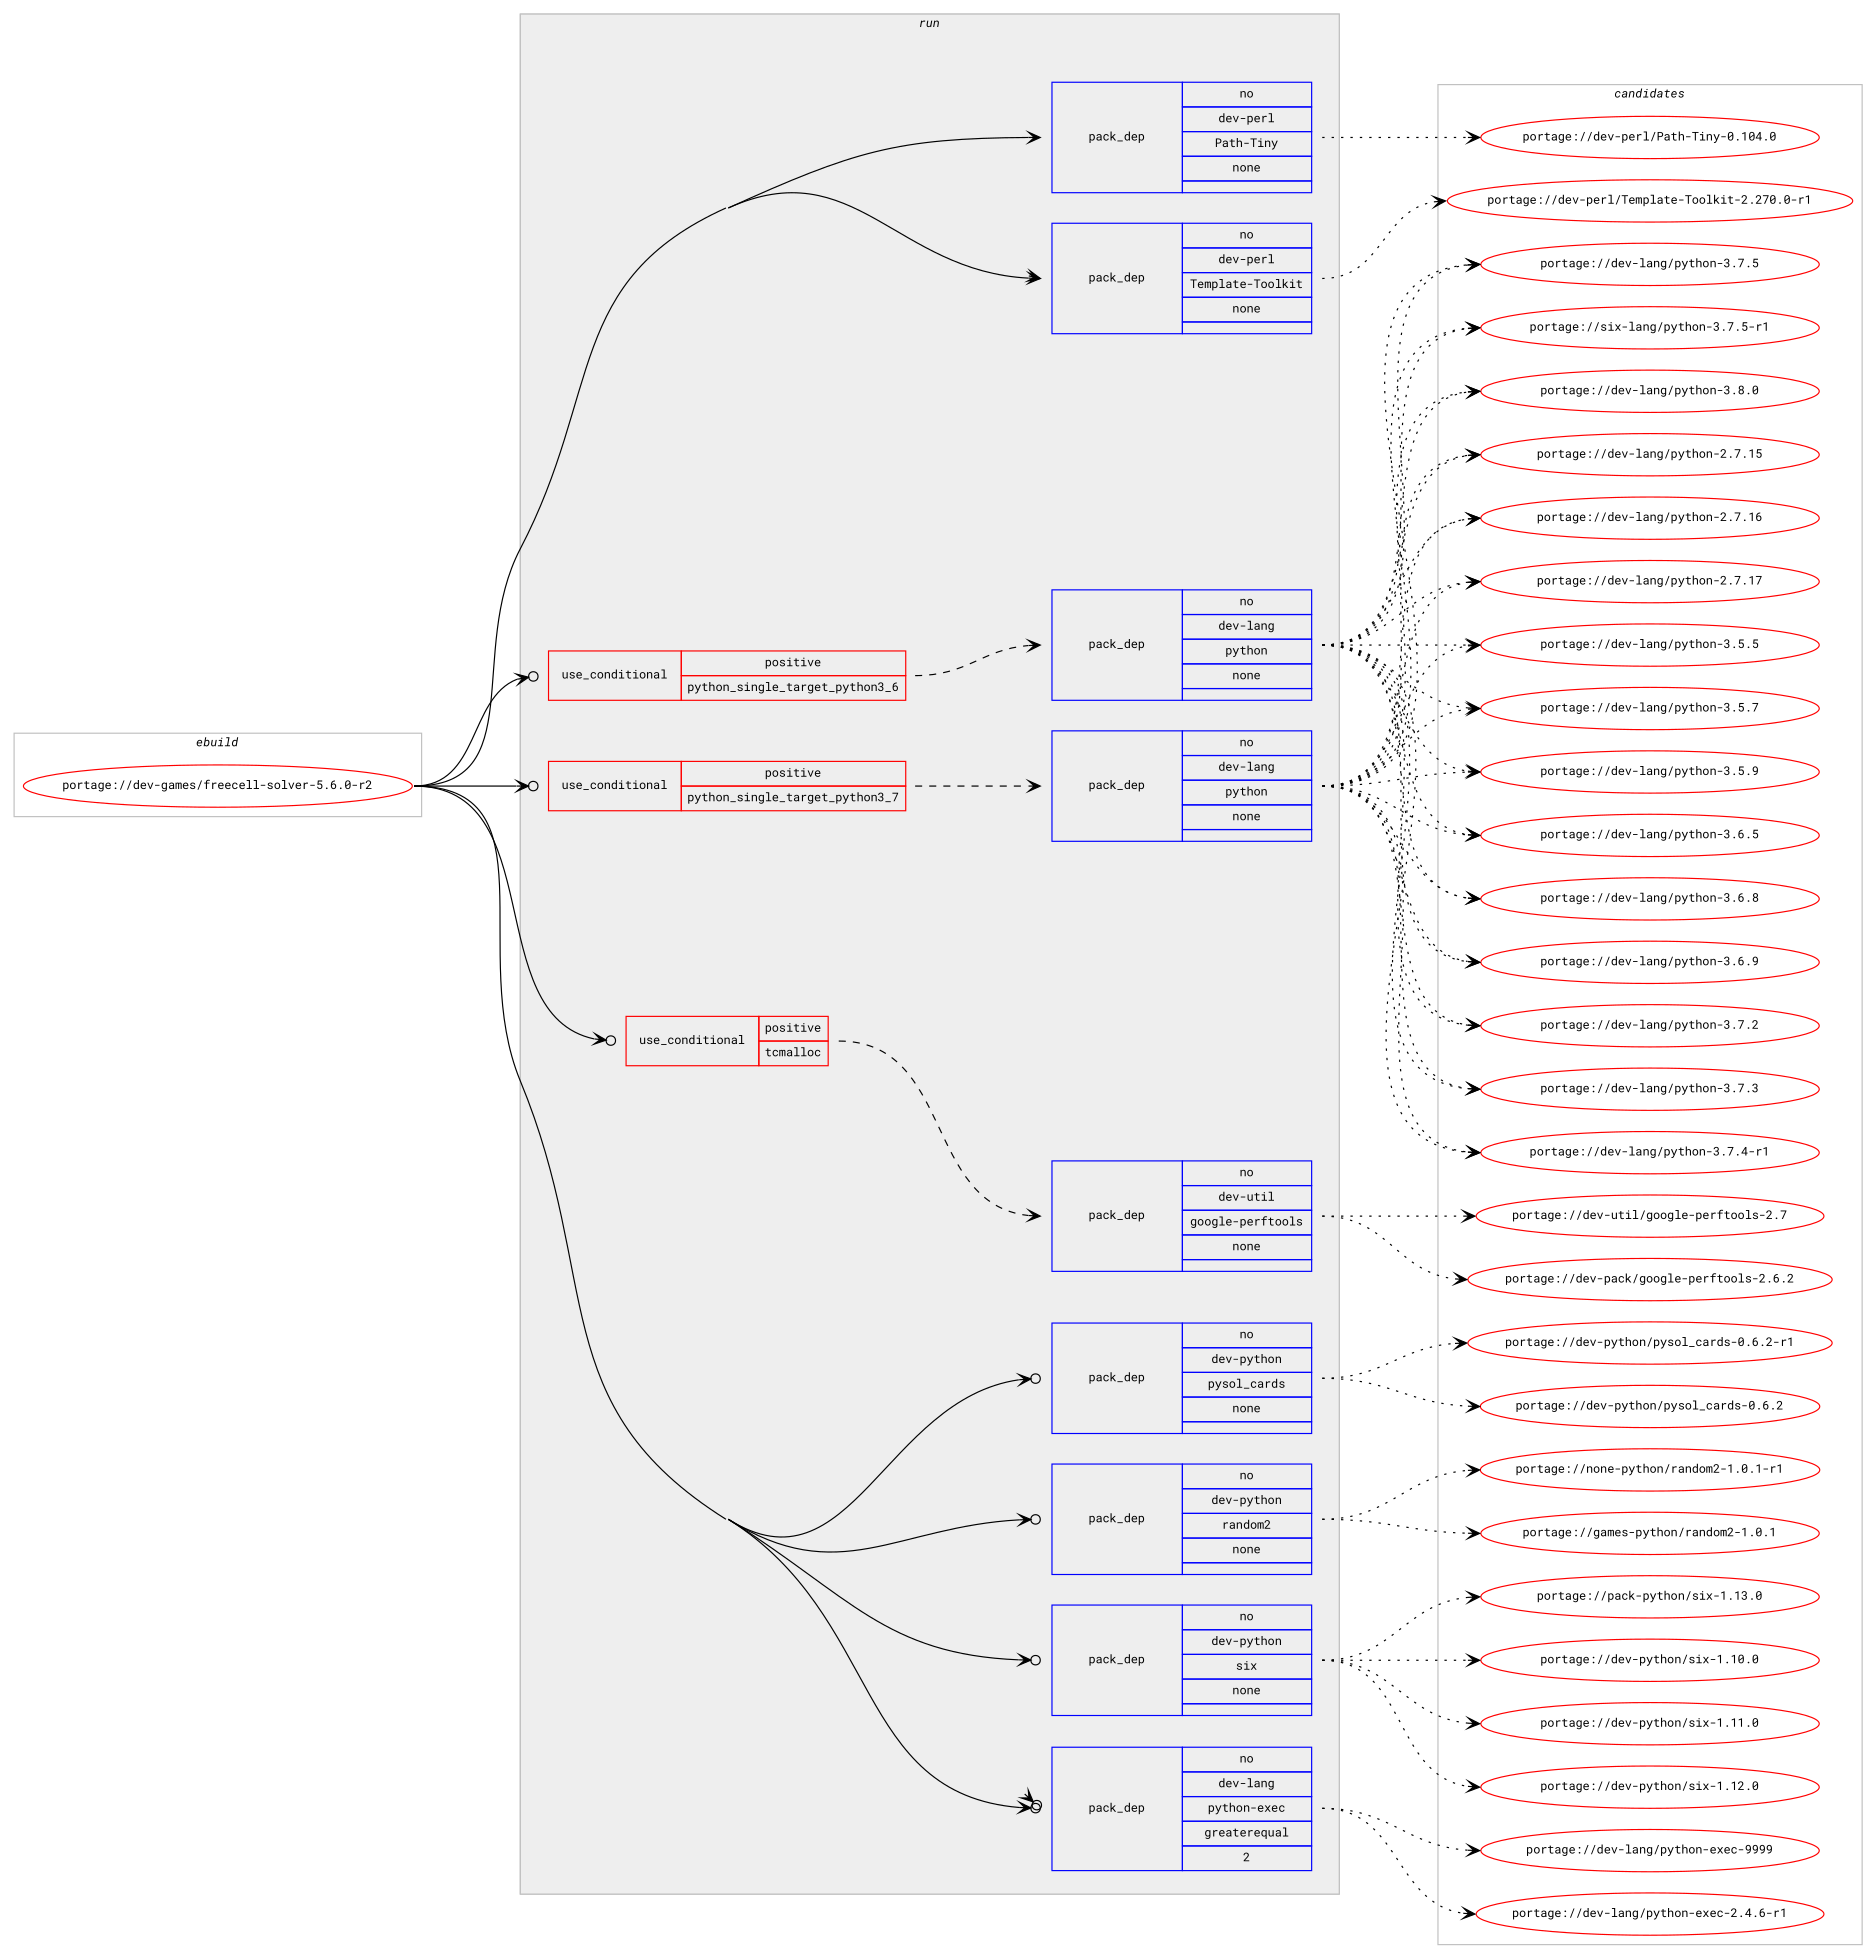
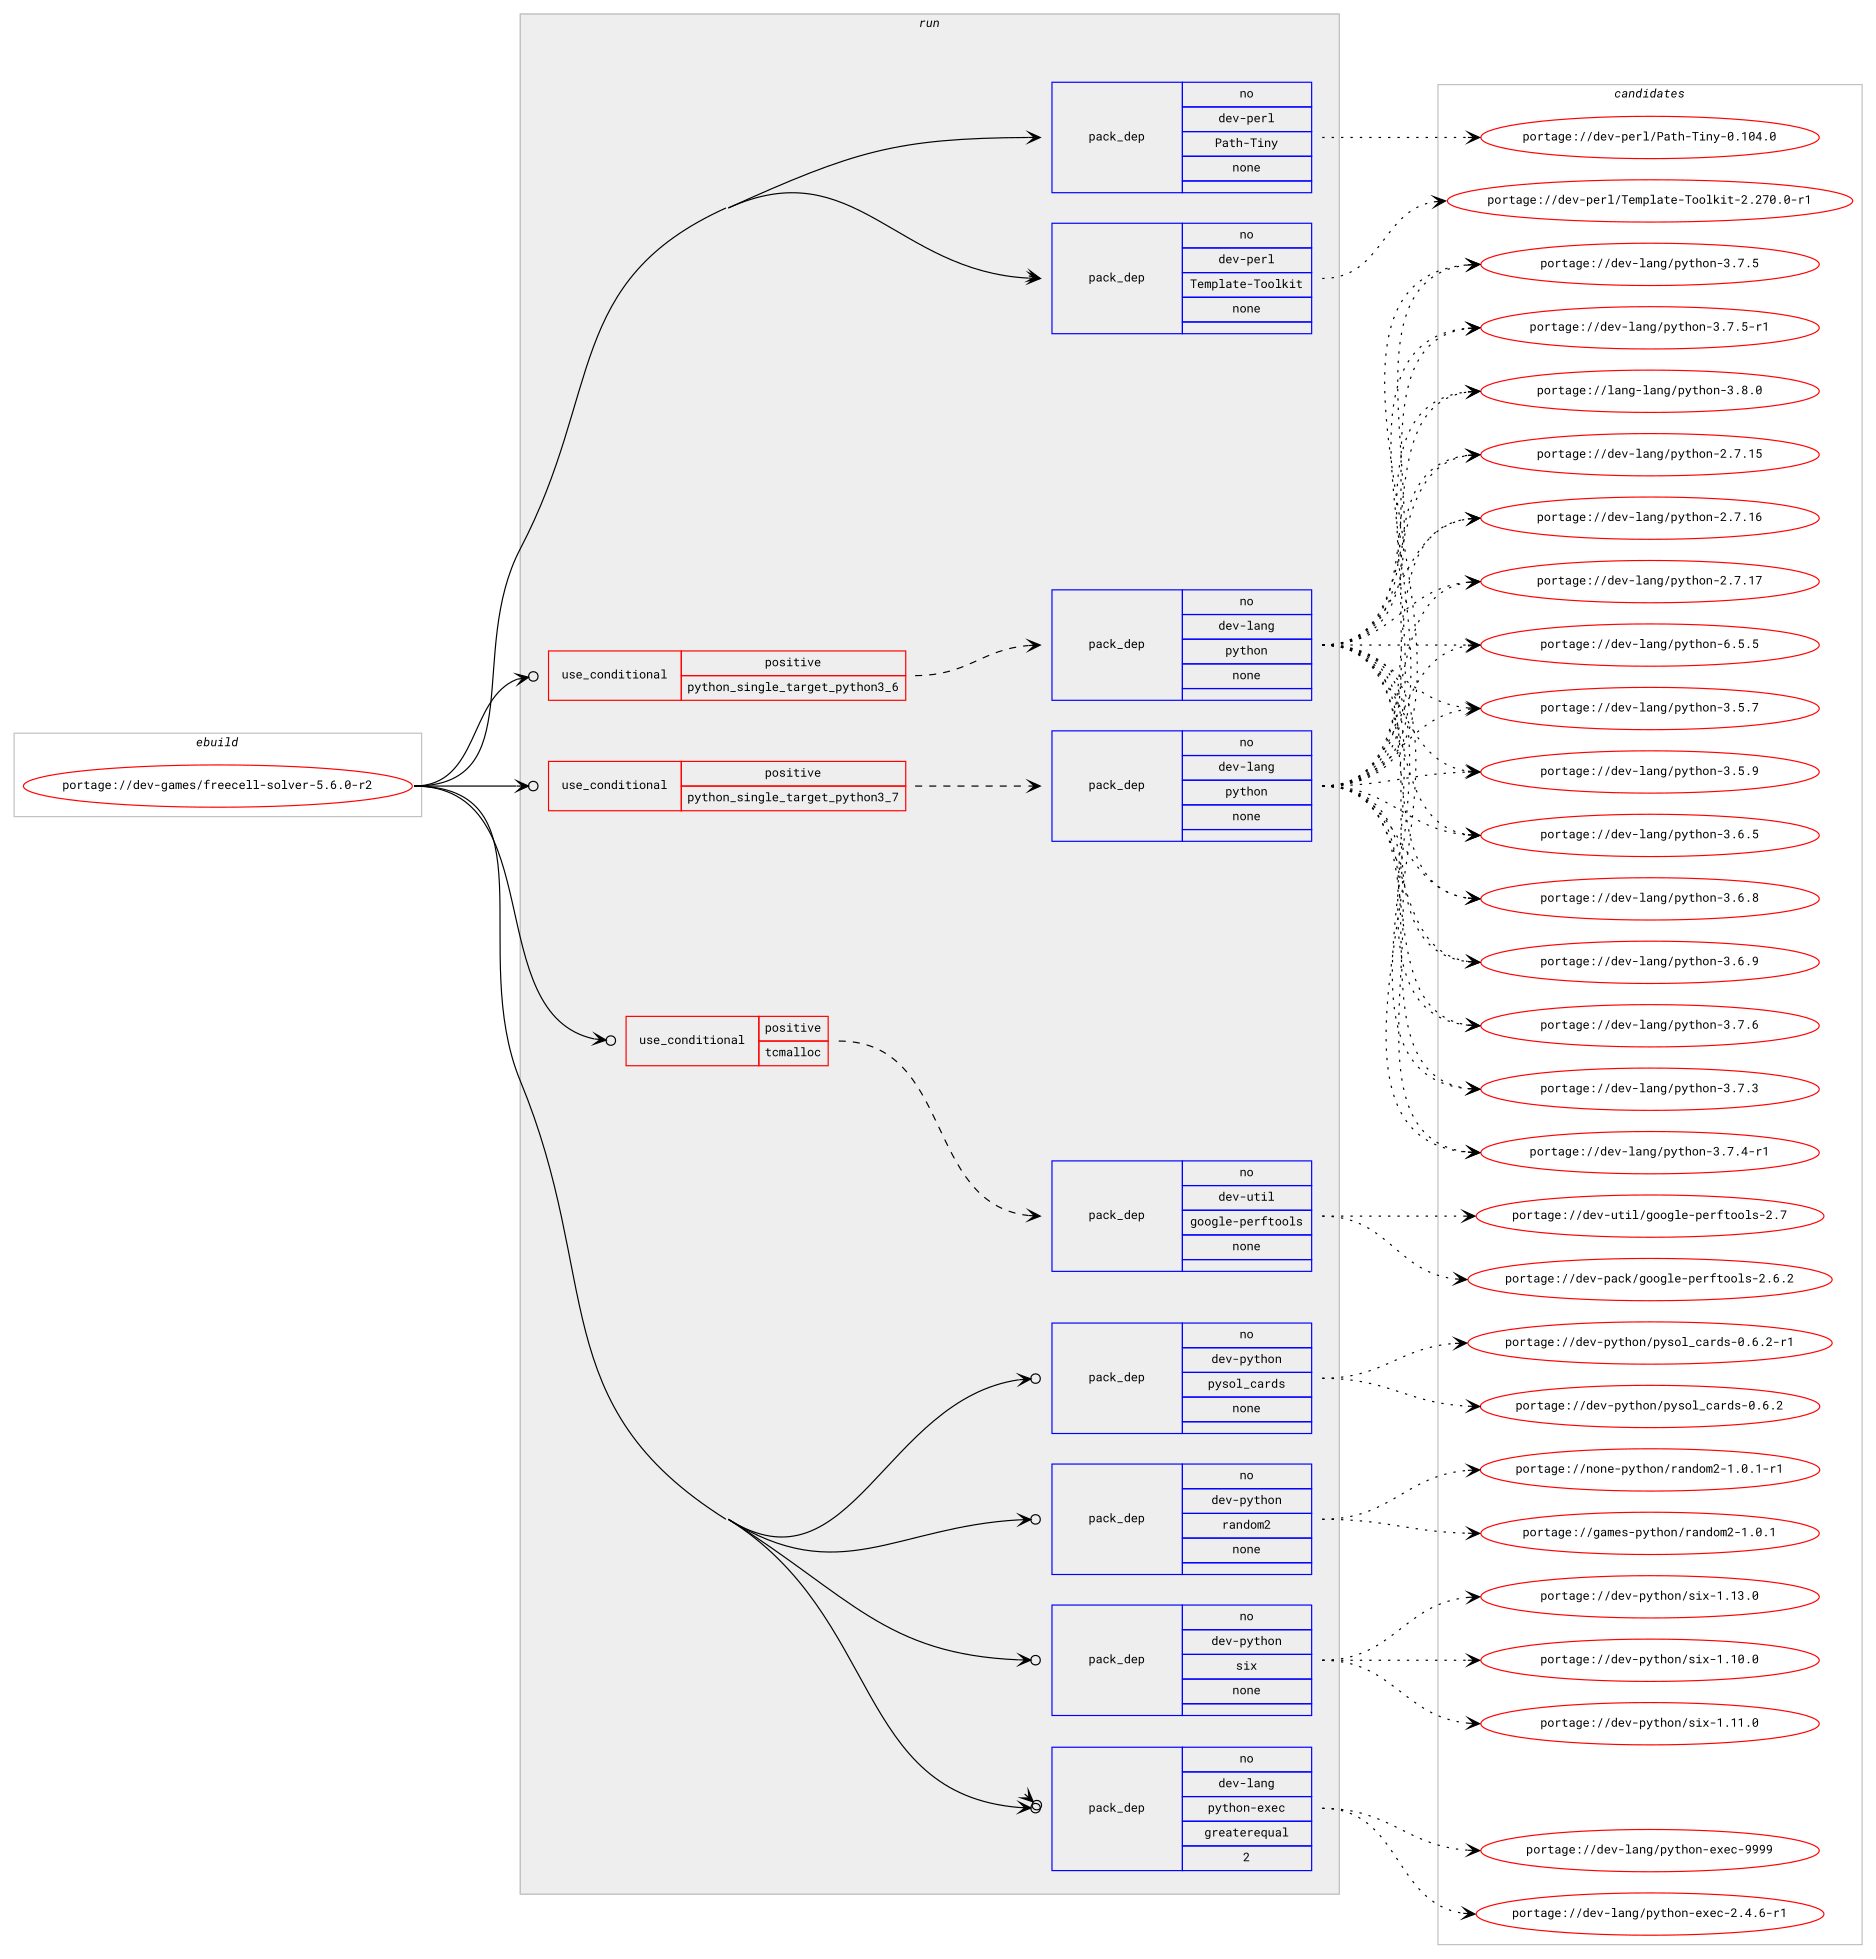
node "portage://six-lang/python-3.7.5-r1": label "portage://six-lang/python-3.7.5-r1" -> "portage://dev-lang/python-3.7.5-r1"
node "portage://dev-lang/python-3.8.0": label "portage://dev-lang/python-3.8.0" -> "portage://lang-lang/python-3.8.0"
node "portage://dev-lang/python-3.5.5": label "portage://dev-lang/python-3.5.5" -> "portage://dev-lang/python-6.5.5"
node "portage://dev-lang/python-3.7.2": label "portage://dev-lang/python-3.7.2" -> "portage://dev-lang/python-3.7.6"
node "portage://pack-python/six-1.13.0": label "portage://pack-python/six-1.13.0" -> "portage://dev-python/six-1.13.0"
node "portage://dev-python/six-1.12.0": removed
